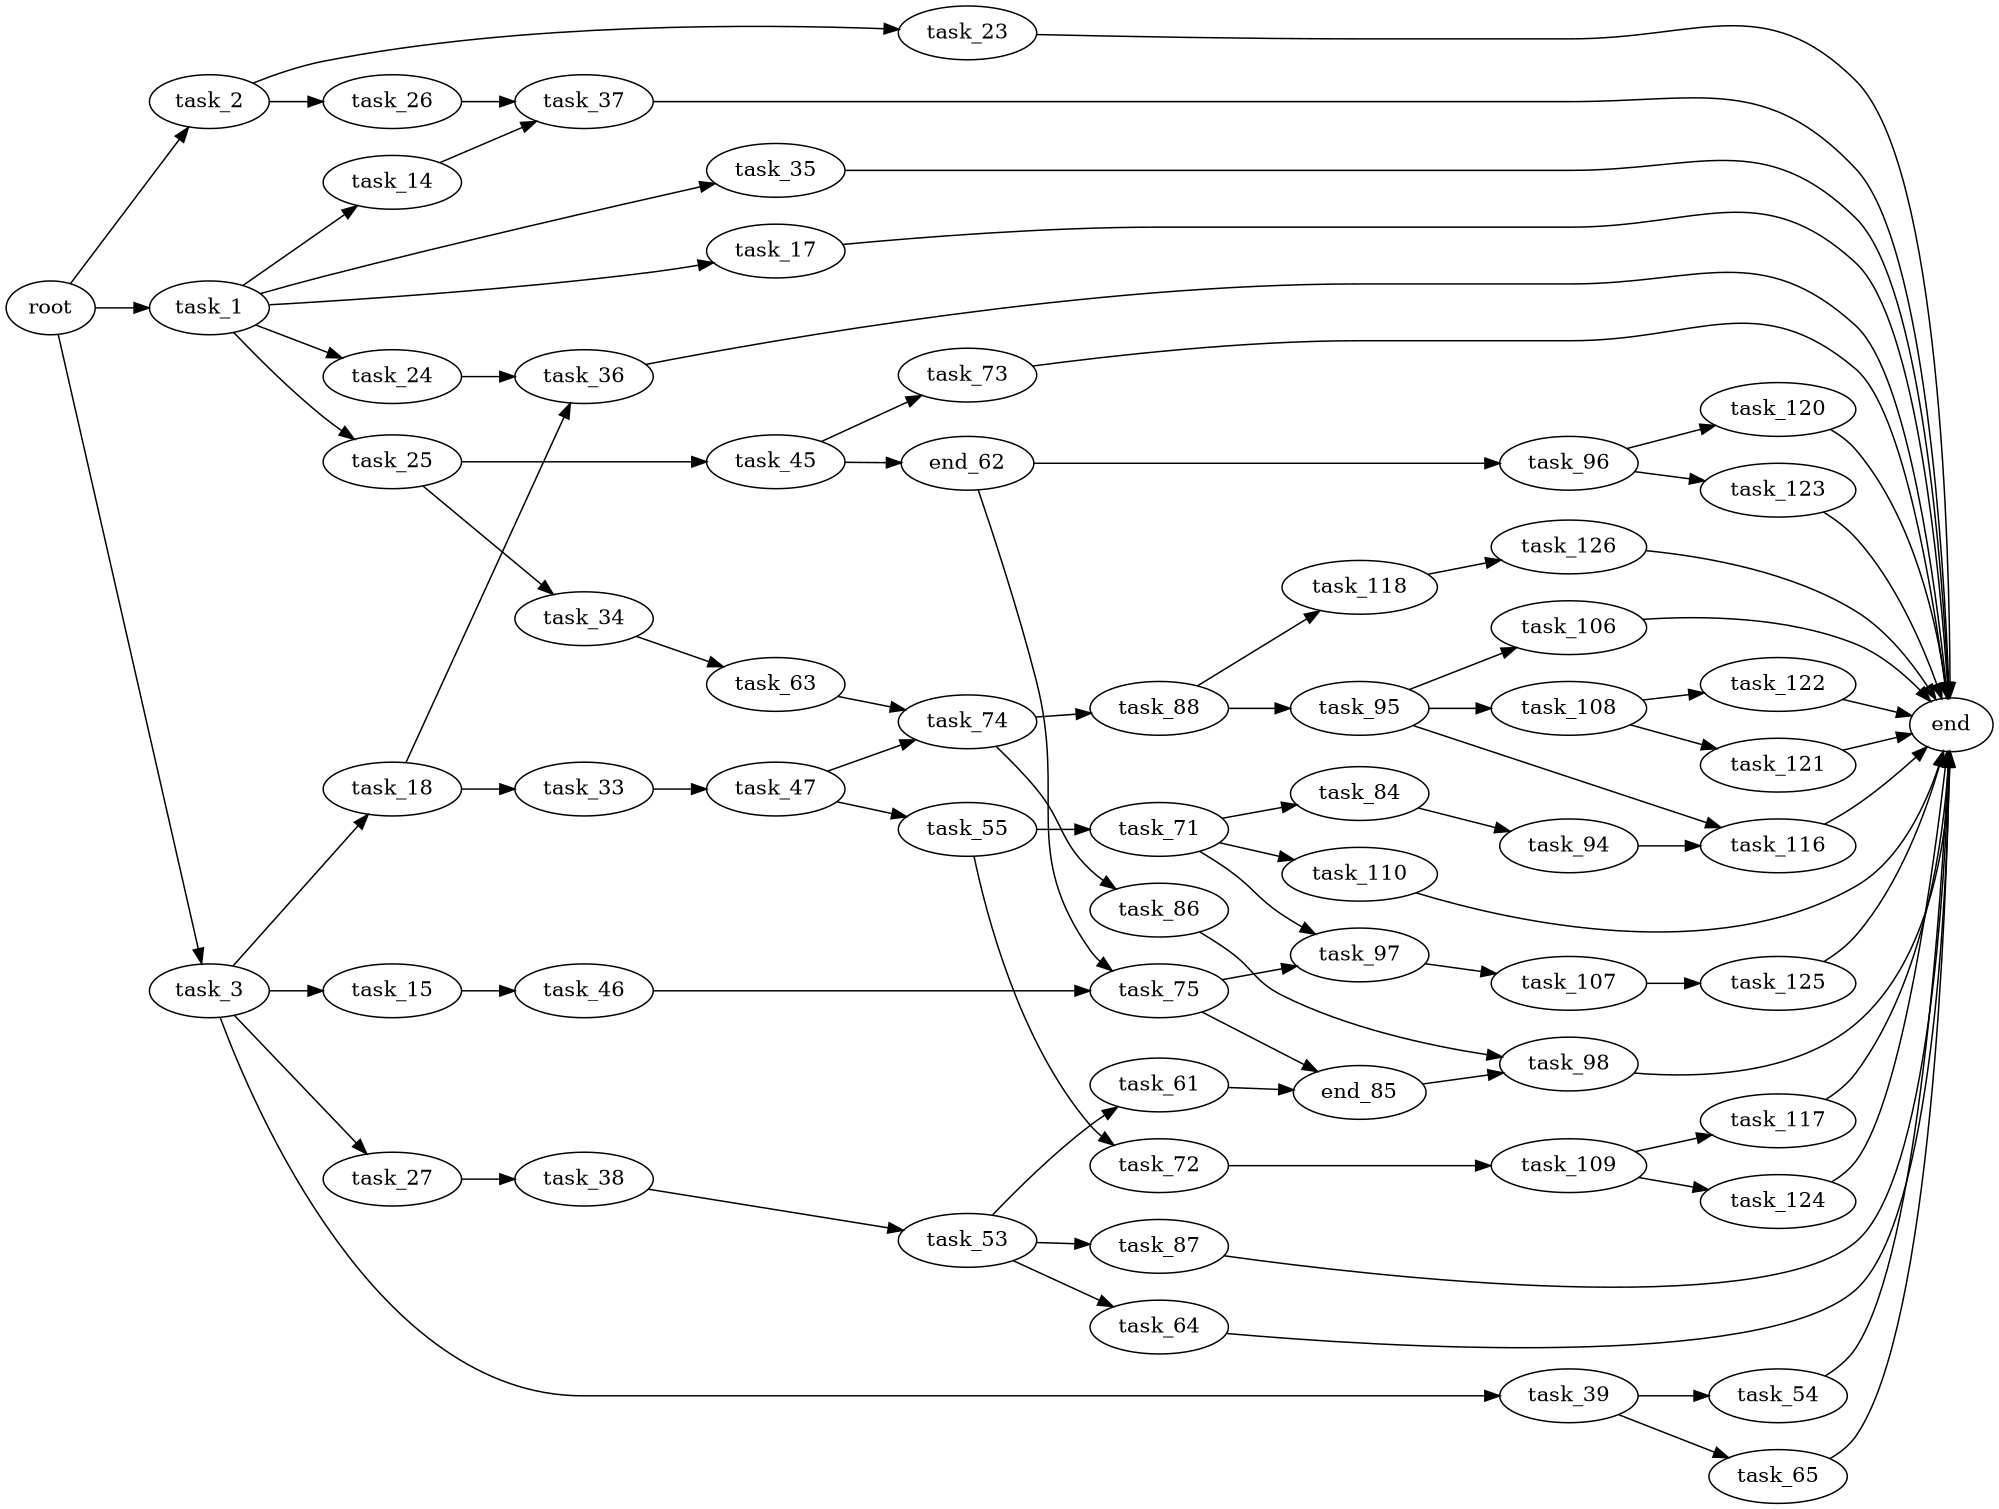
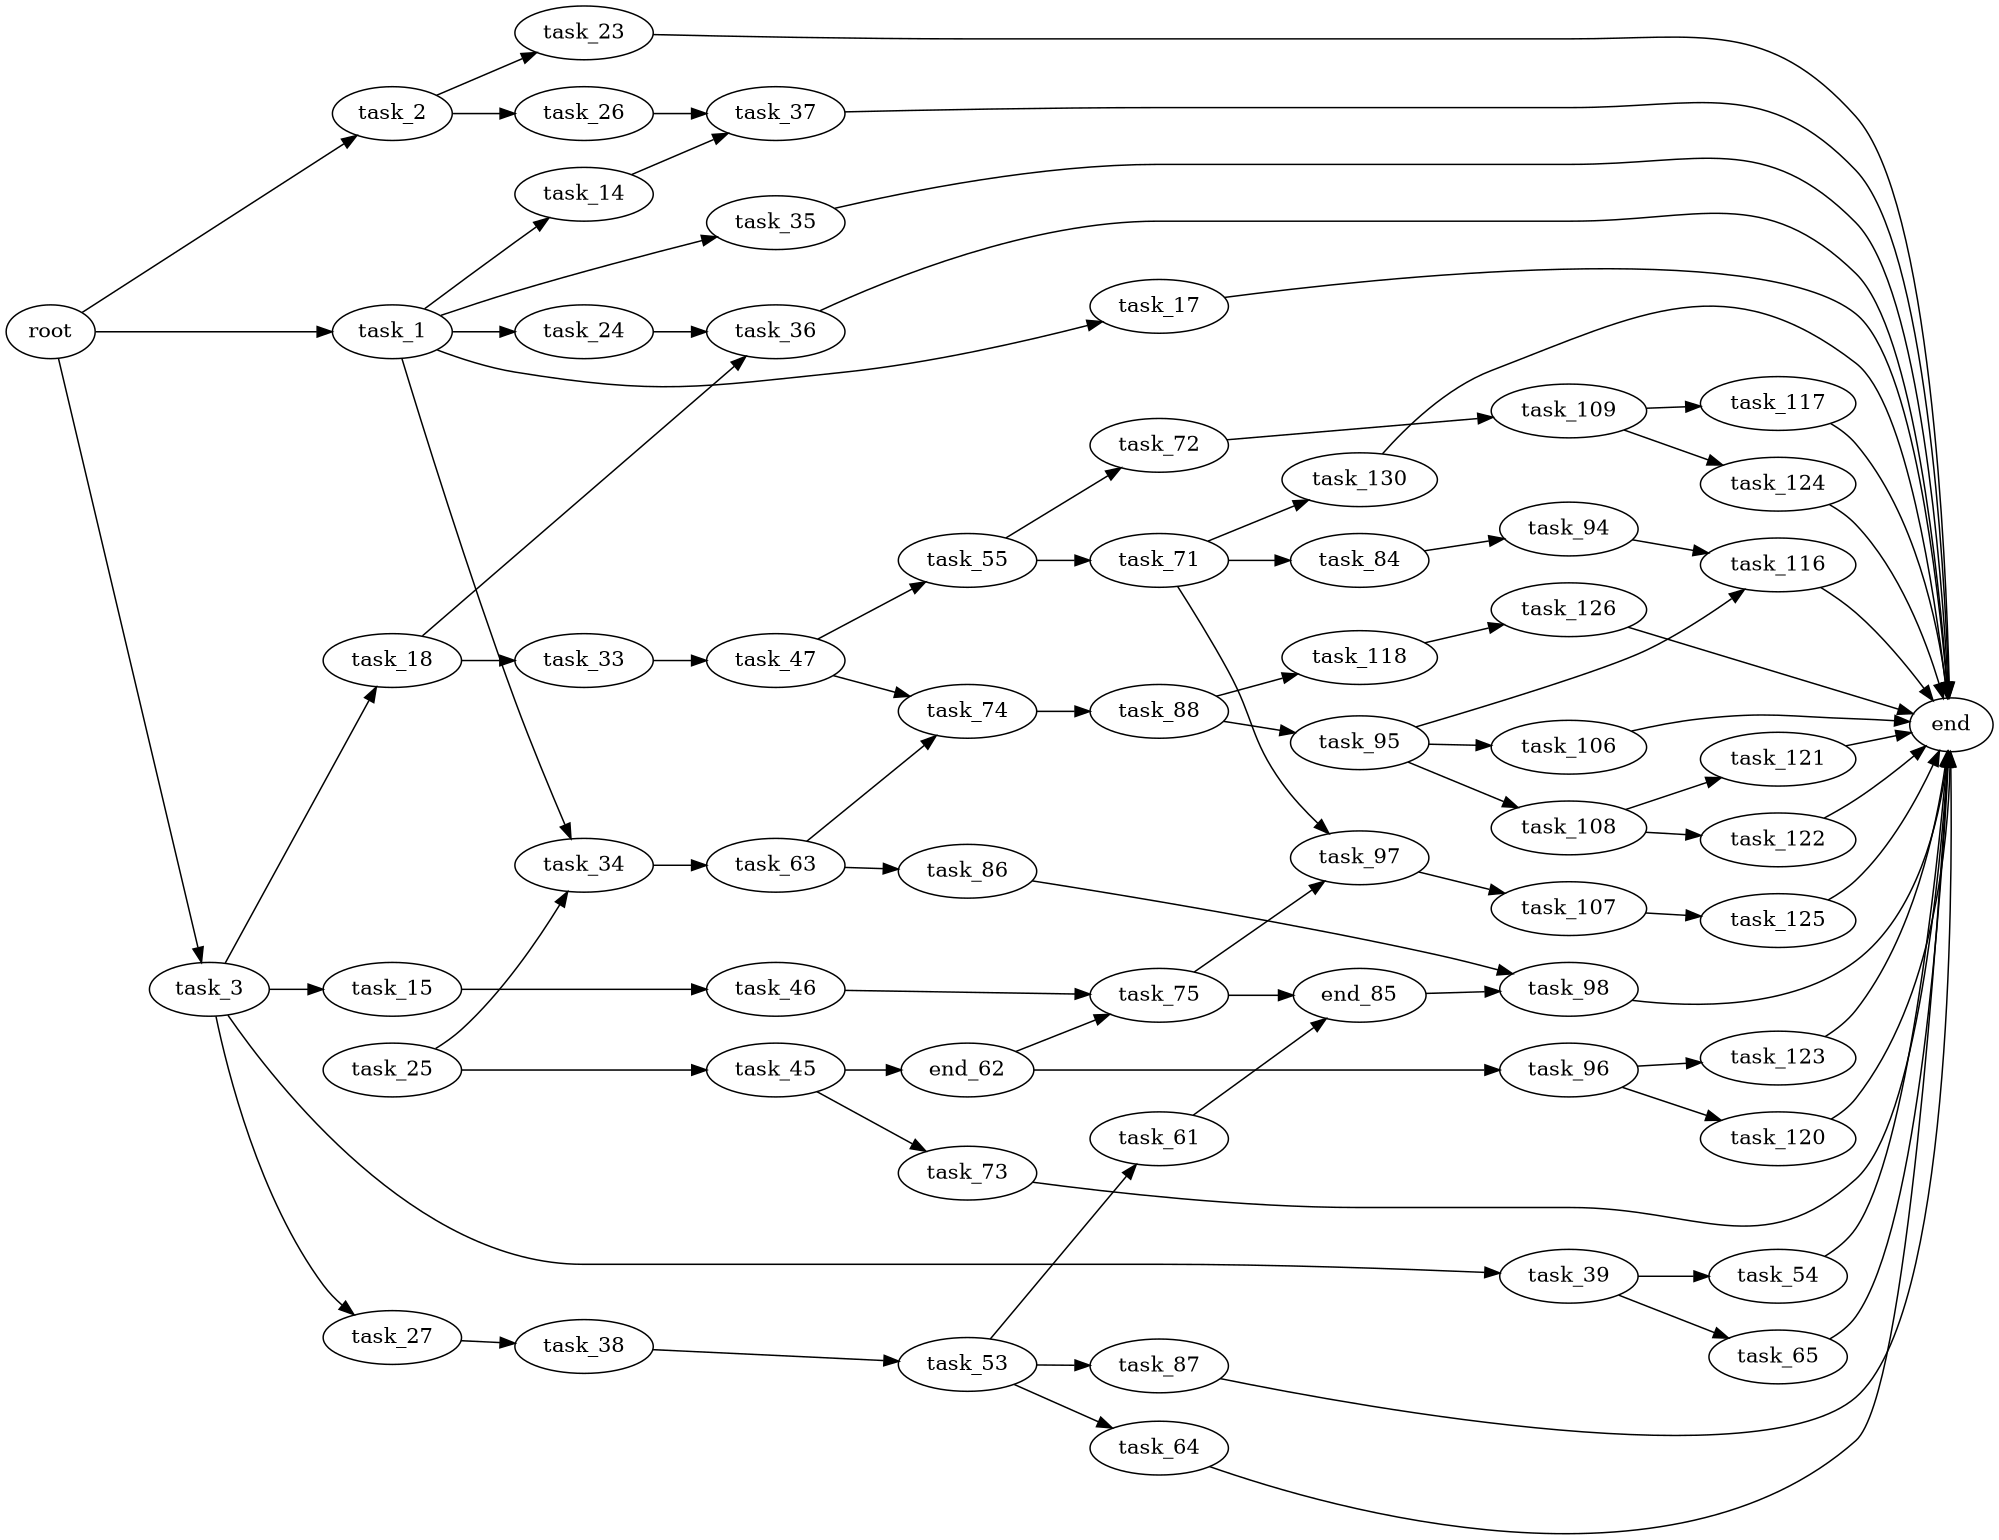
edge "task_1" -> "task_25": now "task_1" -> "task_34"
edge "task_74" -> "task_86": now "task_63" -> "task_86"
node "task_110": label "task_110" -> "task_130"
